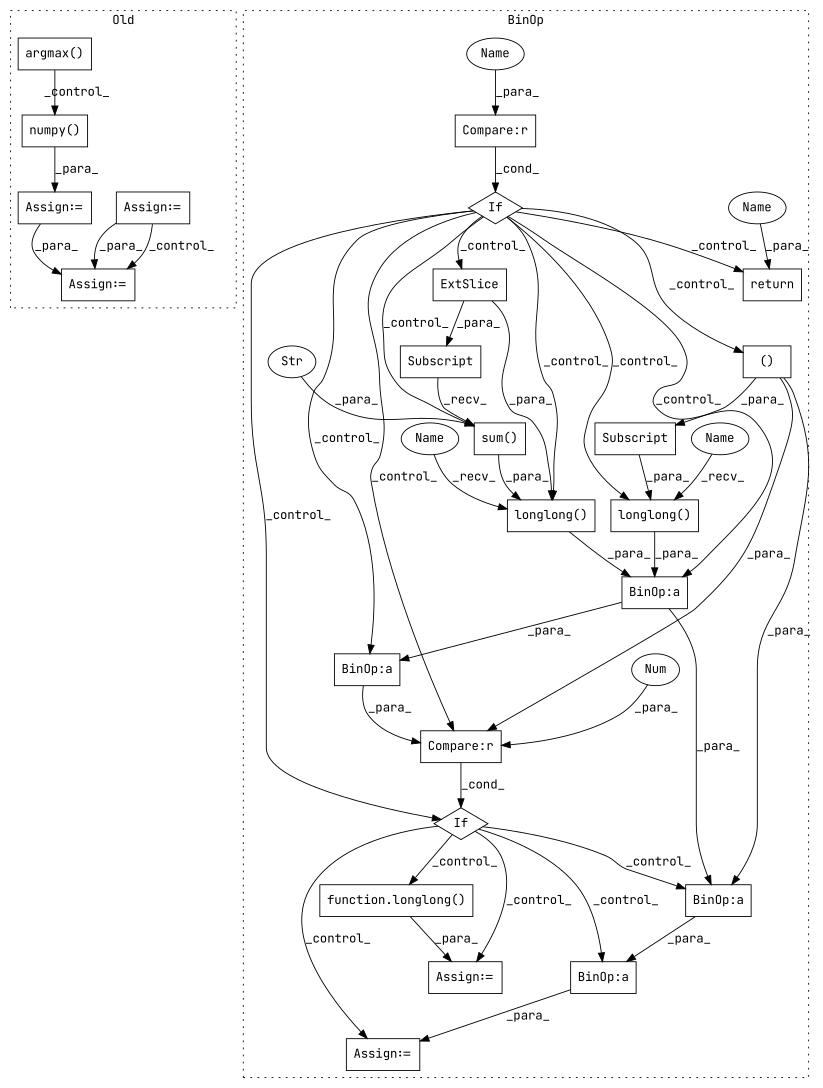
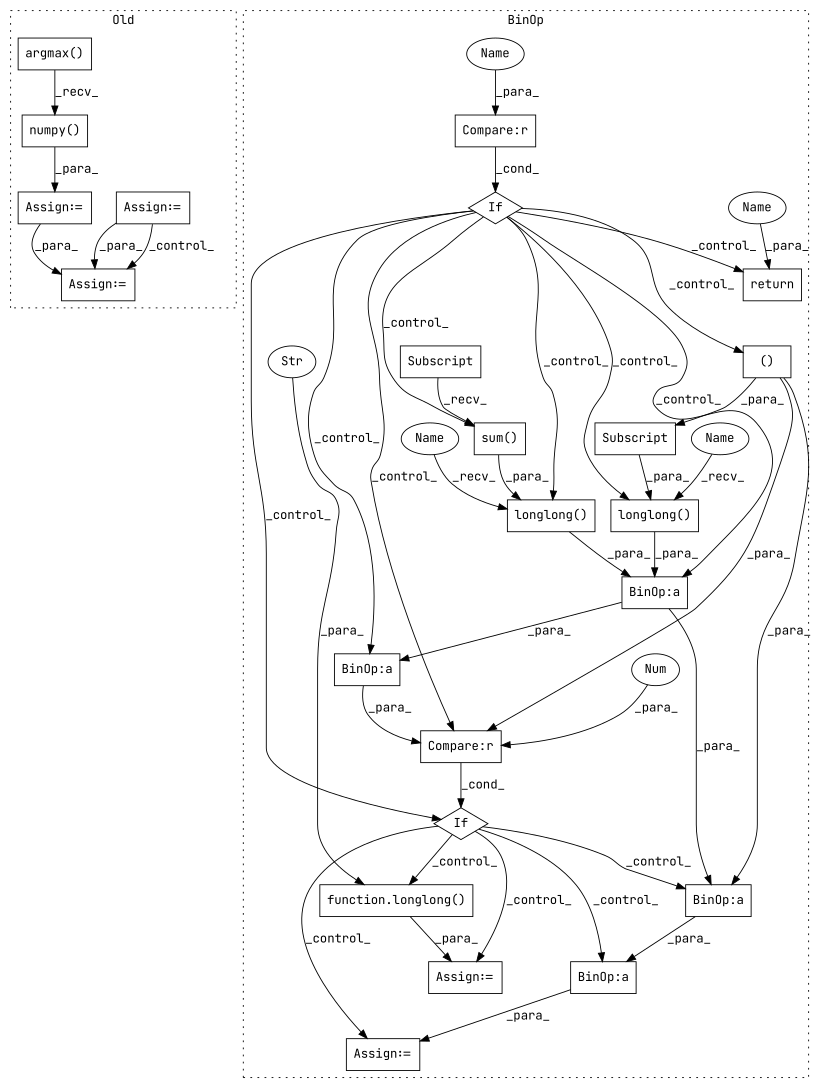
edge "argmax()" -> "numpy()": label "_control_" -> "_recv_"
node "ExtSlice": removed
edge "Str" -> "sum()": now "Str" -> "function.longlong()"
